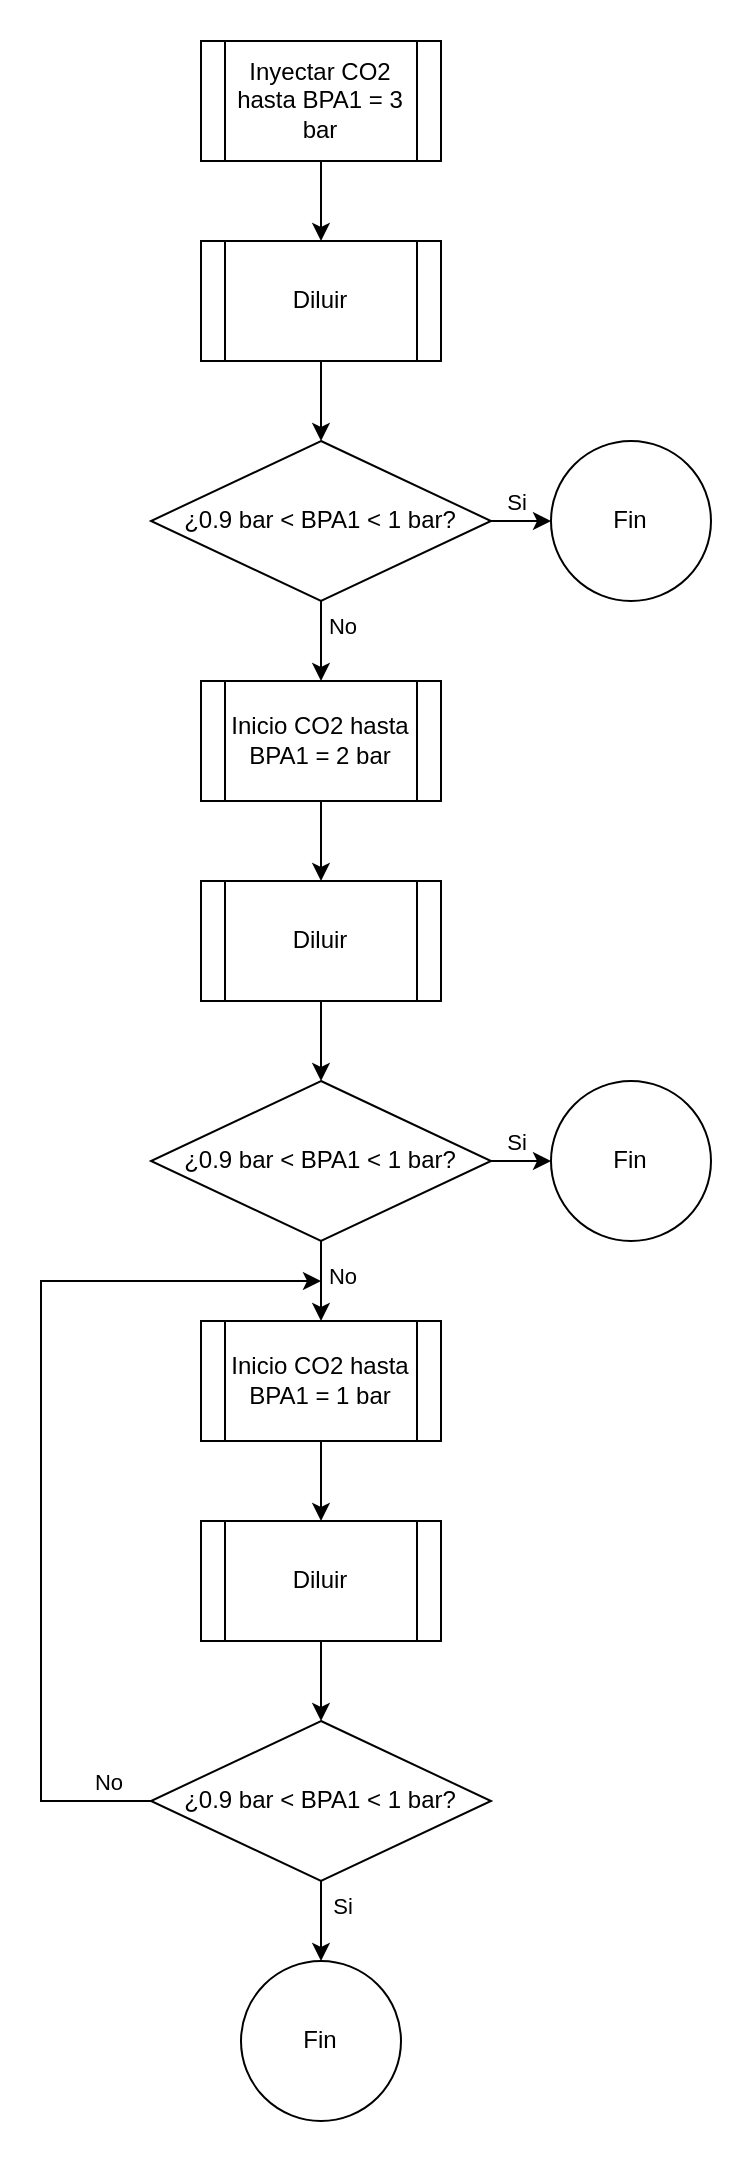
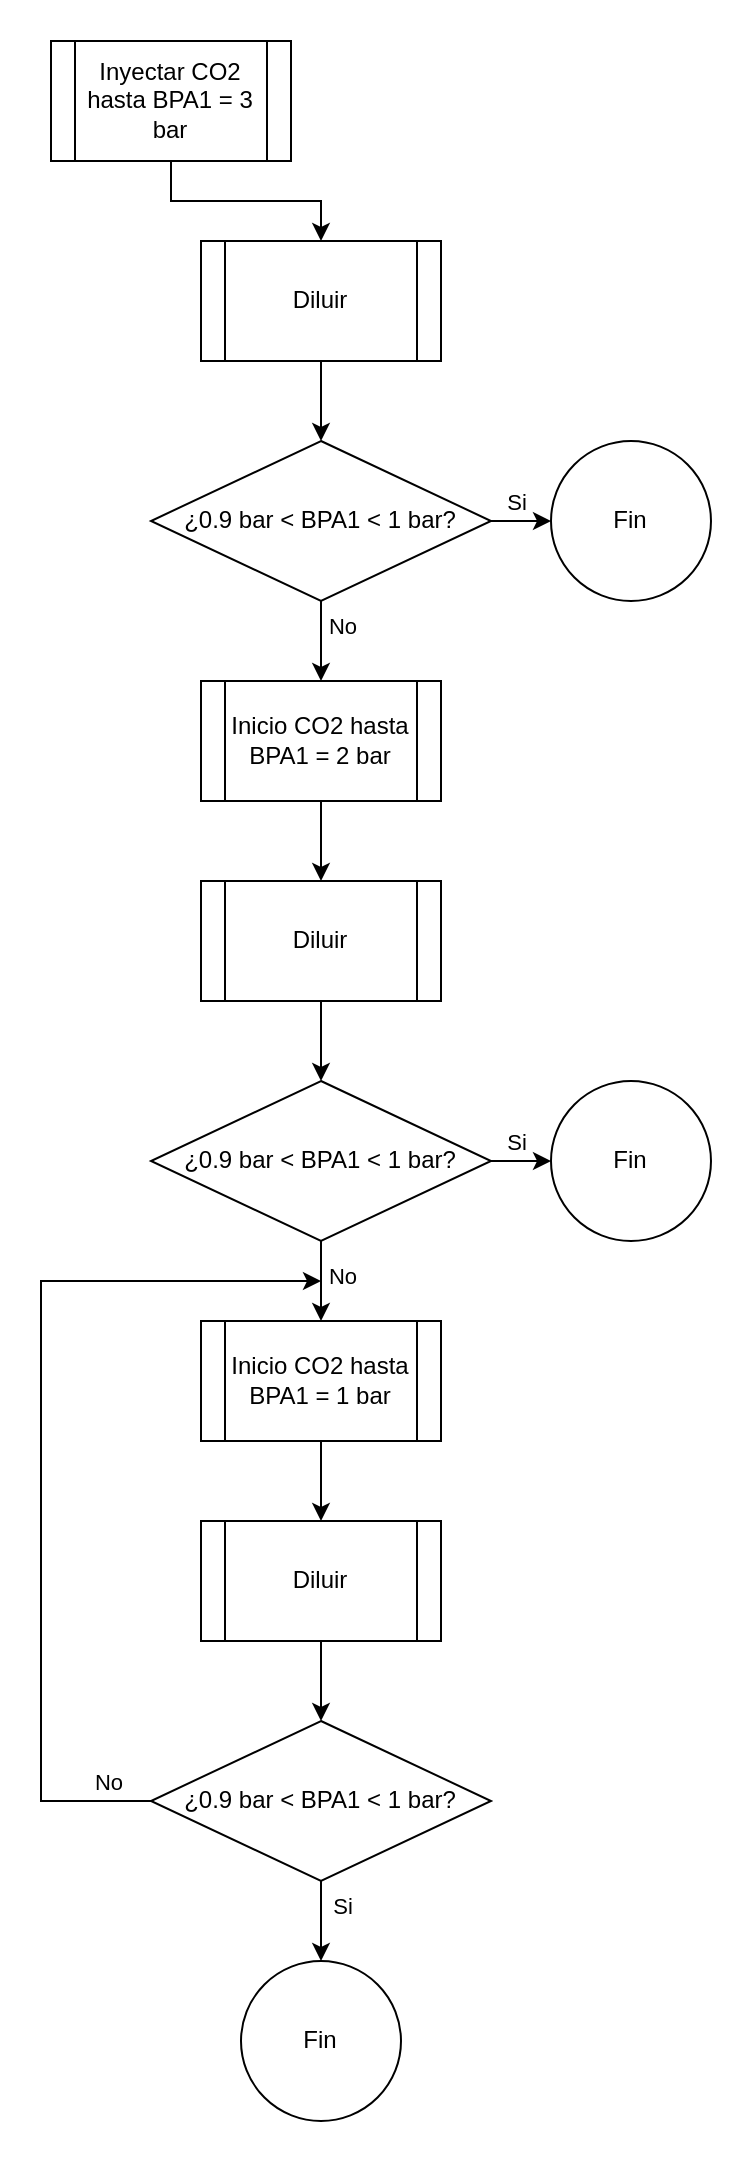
node "Inyectar CO2 hasta BPA1 = 3 bar": moved (321, 101) -> (171, 101)
